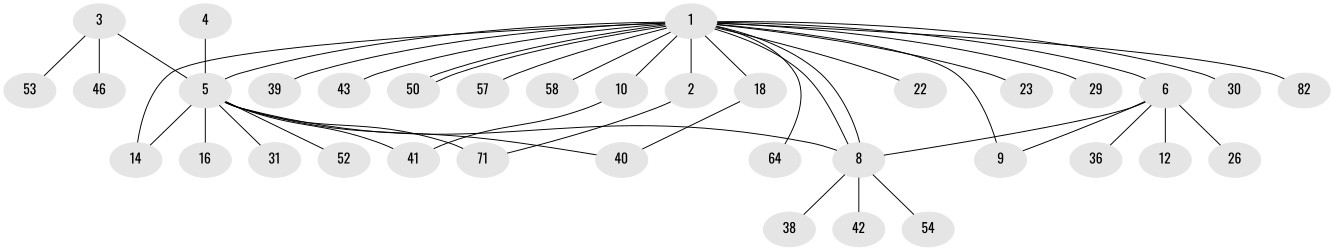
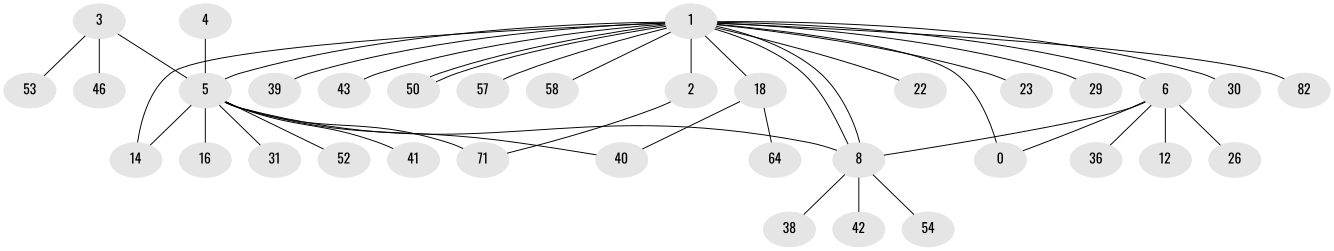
edge "1" -- "64": now "18" -- "64"
node "10": removed
node "9": label "9" -> "0"
